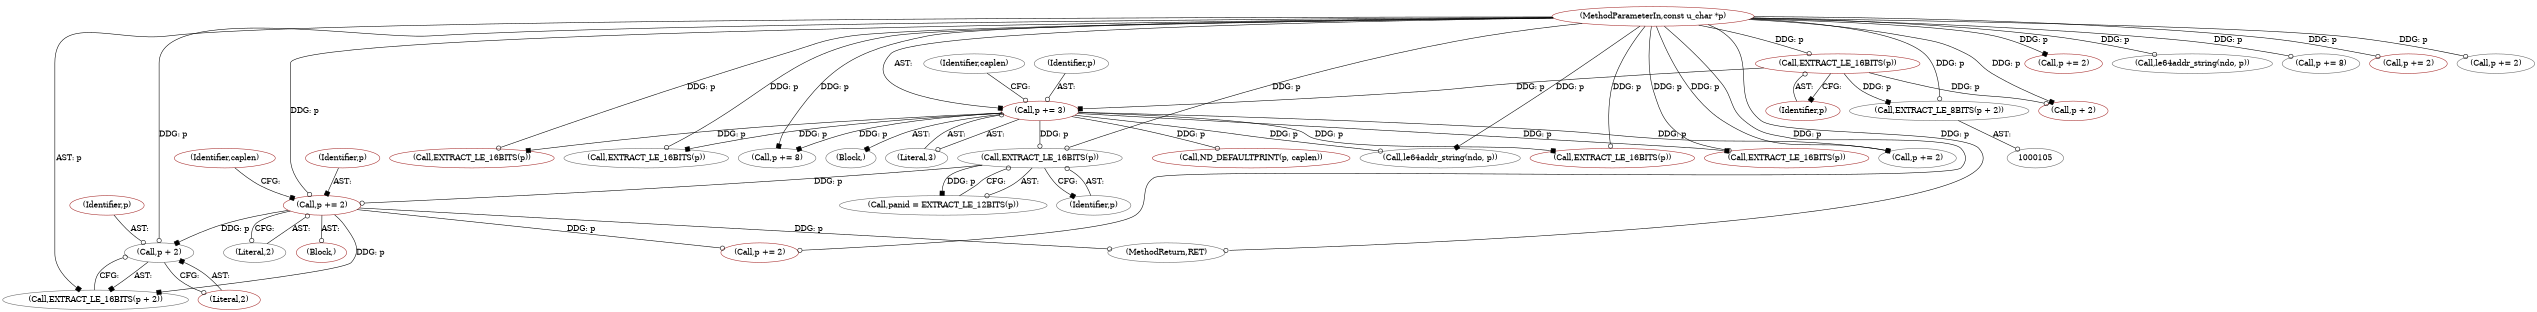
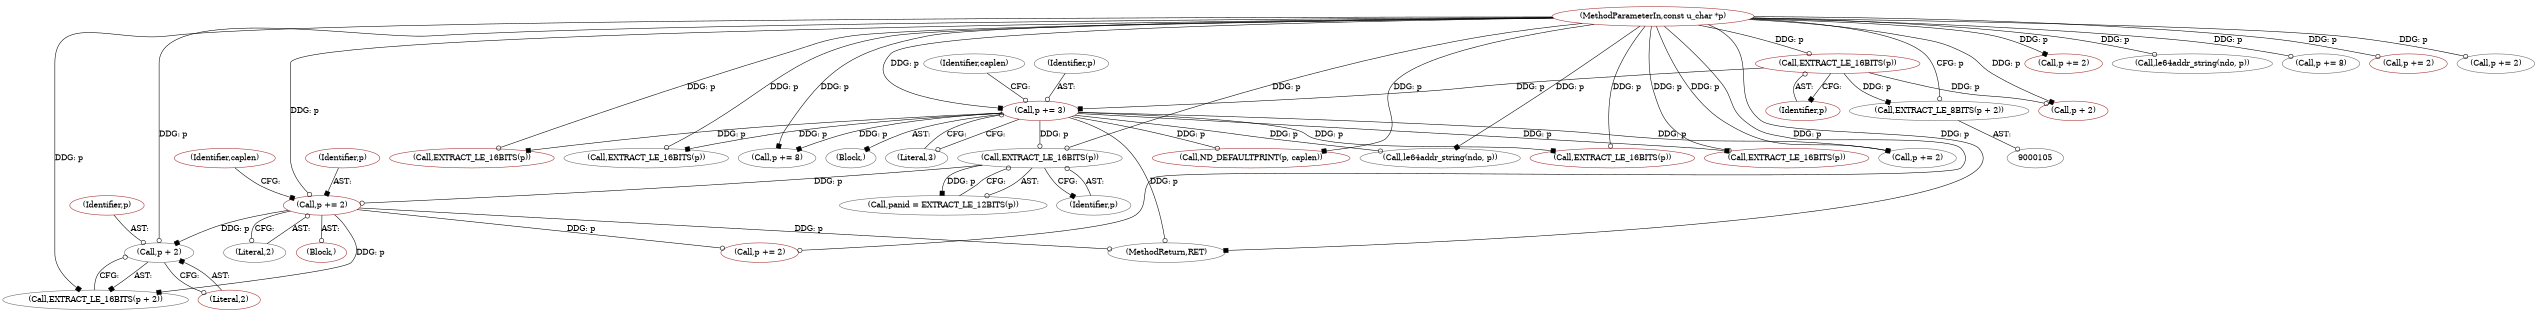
edge "(MethodParameterIn,const u_char *p)" -> "(Call,ND_DEFAULTPRINT(p, caplen))": added, label "DDG: p"
edge "(MethodParameterIn,const u_char *p)" -> "(Call,p += 3)": label "AST: " -> "DDG: p"
edge "(MethodParameterIn,const u_char *p)" -> "(Call,EXTRACT_LE_8BITS(p + 2))": label "DDG: p" -> "CFG: p"
edge "(Literal,3)" -> "(Call,p += 3)": label "AST: " -> "CFG: "
edge "(Call,p += 3)" -> "(Literal,3)": label "AST: " -> "CFG: "
edge "(MethodParameterIn,const u_char *p)" -> "(Call,EXTRACT_LE_16BITS(p + 2))": label "AST: p" -> "DDG: p"
node "1000105": label "1000105" -> "9000105"
edge "(Call,p += 3)" -> "(MethodReturn,RET)": added, label "DDG: p"
edge "(MethodParameterIn,const u_char *p)" -> "(MethodReturn,RET)": arrowhead odot -> box
